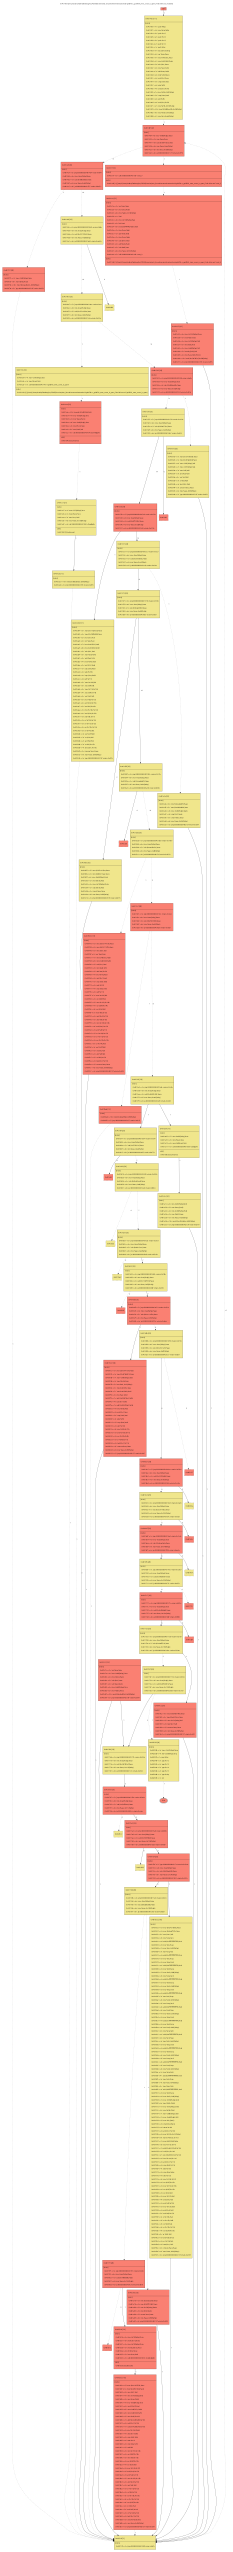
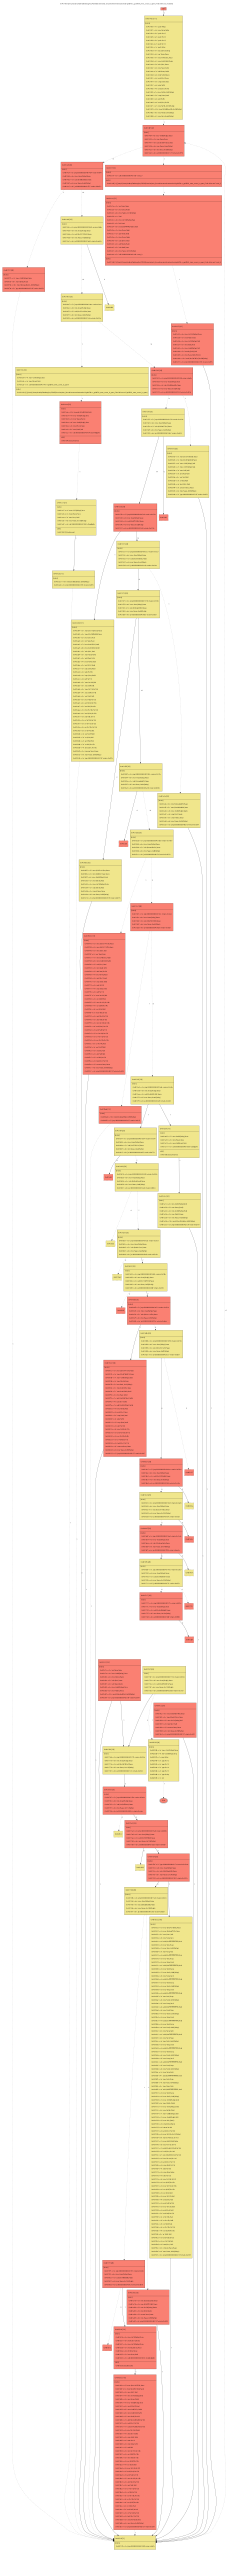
node "0x401733 [28]": removed
